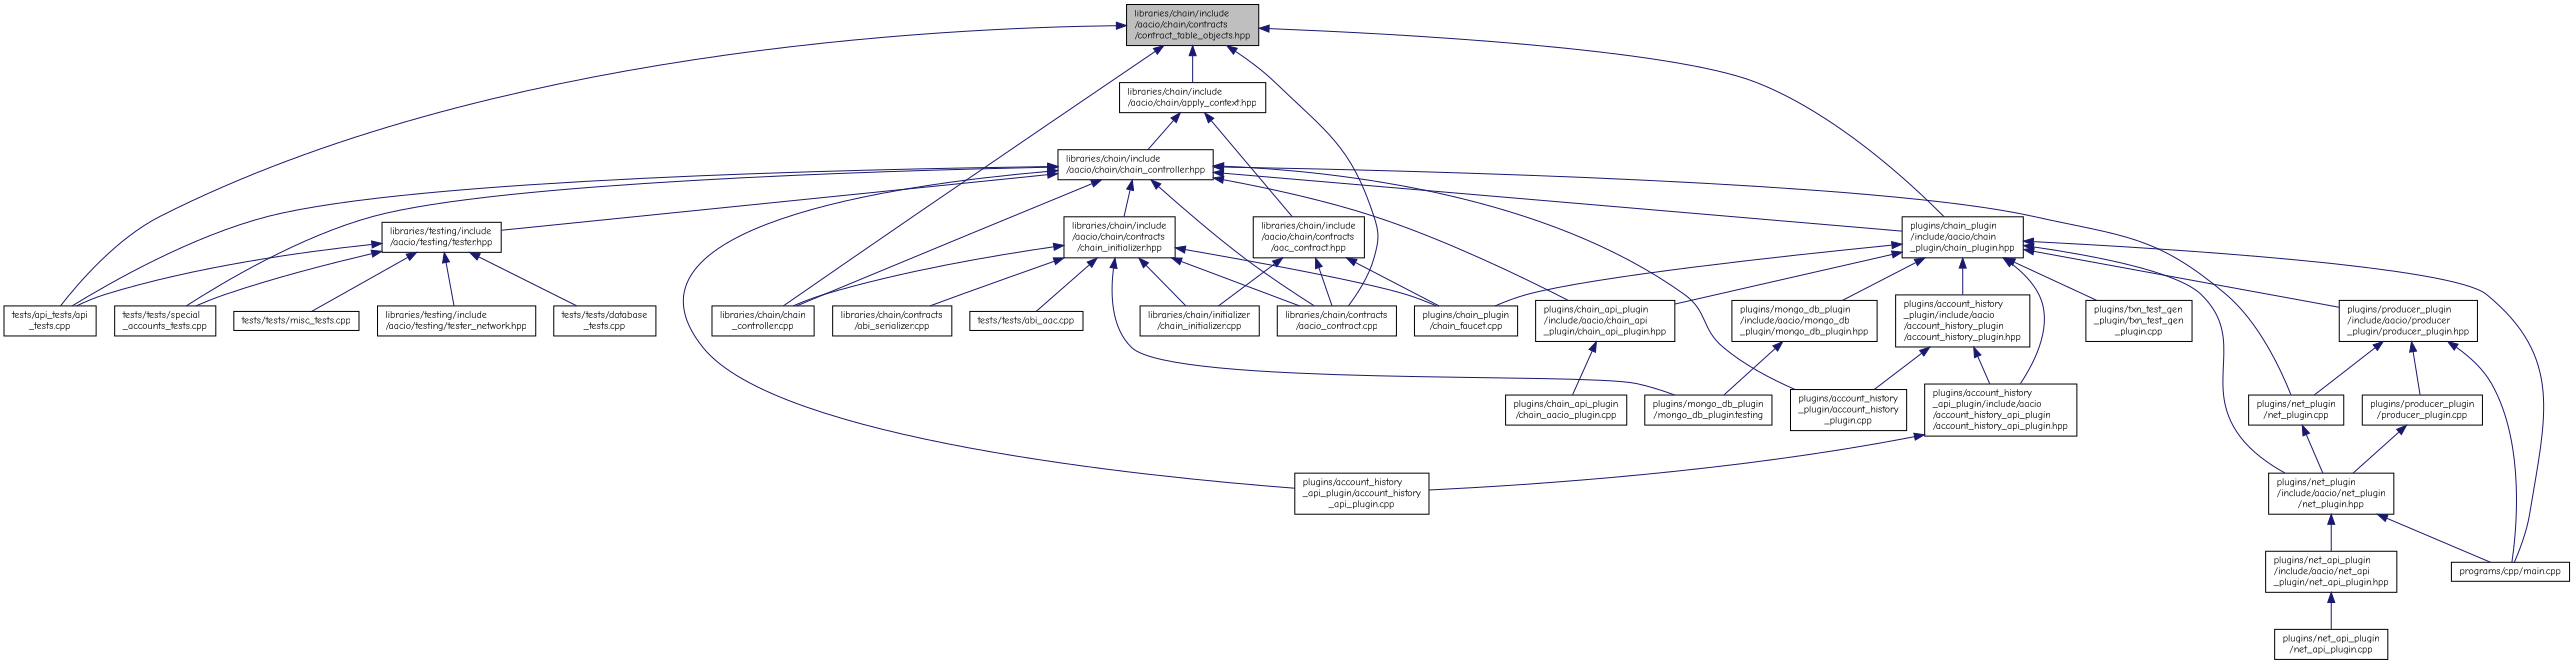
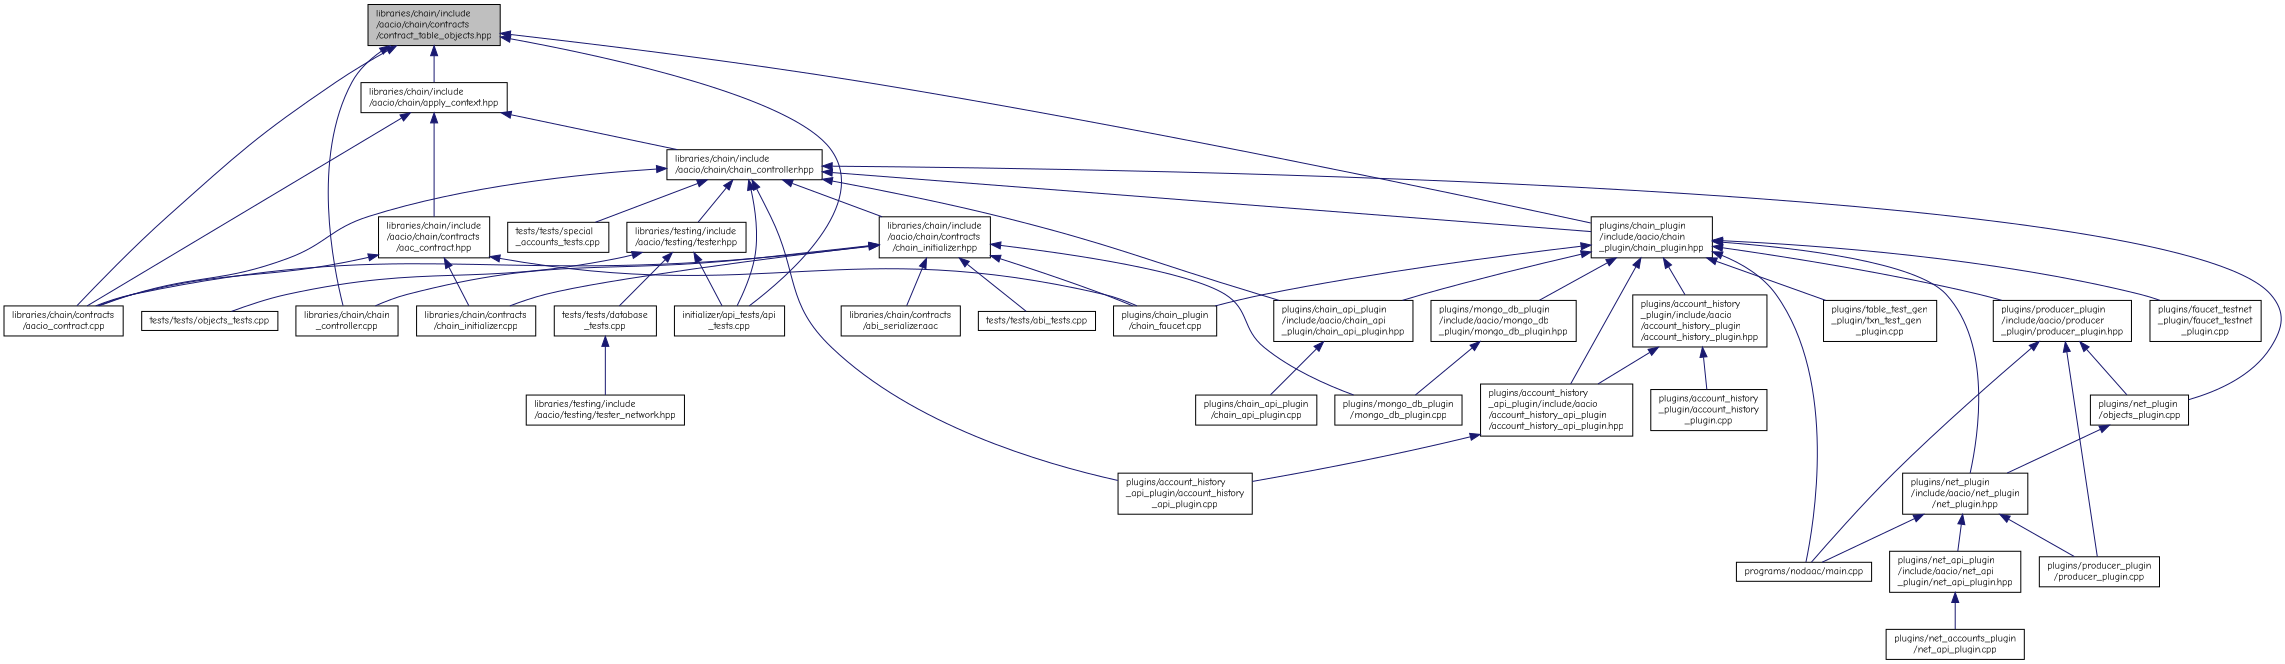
edge "libraries/chain/contracts /aacio_contract.cpp" -> "libraries/chain/include /aacio/chain/apply_context.hpp": added
edge "plugins/account_history _plugin/account_history _plugin.cpp" -> "libraries/chain/include /aacio/chain/chain_controller.hpp": removed
edge "libraries/chain/chain _controller.cpp" -> "libraries/chain/include /aacio/chain/chain_controller.hpp": removed
edge "tests/tests/special _accounts_tests.cpp" -> "libraries/testing/include /aacio/testing/tester.hpp": removed
edge "libraries/testing/include /aacio/testing/tester_network.hpp" -> "libraries/testing/include /aacio/testing/tester.hpp": now "libraries/testing/include /aacio/testing/tester_network.hpp" -> "tests/tests/database _tests.cpp"
node "tests/api_tests/api _tests.cpp": label "tests/api_tests/api _tests.cpp" -> "initializer/api_tests/api _tests.cpp"
node "tests/tests/misc_tests.cpp": label "tests/tests/misc_tests.cpp" -> "tests/tests/objects_tests.cpp"
node "libraries/chain/contracts /abi_serializer.cpp": label "libraries/chain/contracts /abi_serializer.cpp" -> "libraries/chain/contracts /abi_serializer.aac"
node "tests/tests/abi_aac.cpp": label "tests/tests/abi_aac.cpp" -> "tests/tests/abi_tests.cpp"
node "libraries/chain/initializer /chain_initializer.cpp": label "libraries/chain/initializer /chain_initializer.cpp" -> "libraries/chain/contracts /chain_initializer.cpp"
node "plugins/txn_test_gen _plugin/txn_test_gen _plugin.cpp": label "plugins/txn_test_gen _plugin/txn_test_gen _plugin.cpp" -> "plugins/table_test_gen _plugin/txn_test_gen _plugin.cpp"
node "plugins/faucet_testnet _plugin/faucet_testnet _plugin.cpp": added
node "plugins/chain_api_plugin /chain_aacio_plugin.cpp": label "plugins/chain_api_plugin /chain_aacio_plugin.cpp" -> "plugins/chain_api_plugin /chain_api_plugin.cpp"
node "plugins/mongo_db_plugin /mongo_db_plugin.testing": label "plugins/mongo_db_plugin /mongo_db_plugin.testing" -> "plugins/mongo_db_plugin /mongo_db_plugin.cpp"
node "plugins/net_plugin /net_plugin.cpp": label "plugins/net_plugin /net_plugin.cpp" -> "plugins/net_plugin /objects_plugin.cpp"
edge "plugins/net_plugin /include/aacio/net_plugin /net_plugin.hpp" -> "plugins/producer_plugin /producer_plugin.cpp": reversed
node "programs/cpp/main.cpp": label "programs/cpp/main.cpp" -> "programs/nodaac/main.cpp"
node "plugins/net_api_plugin /net_api_plugin.cpp": label "plugins/net_api_plugin /net_api_plugin.cpp" -> "plugins/net_accounts_plugin /net_api_plugin.cpp"
